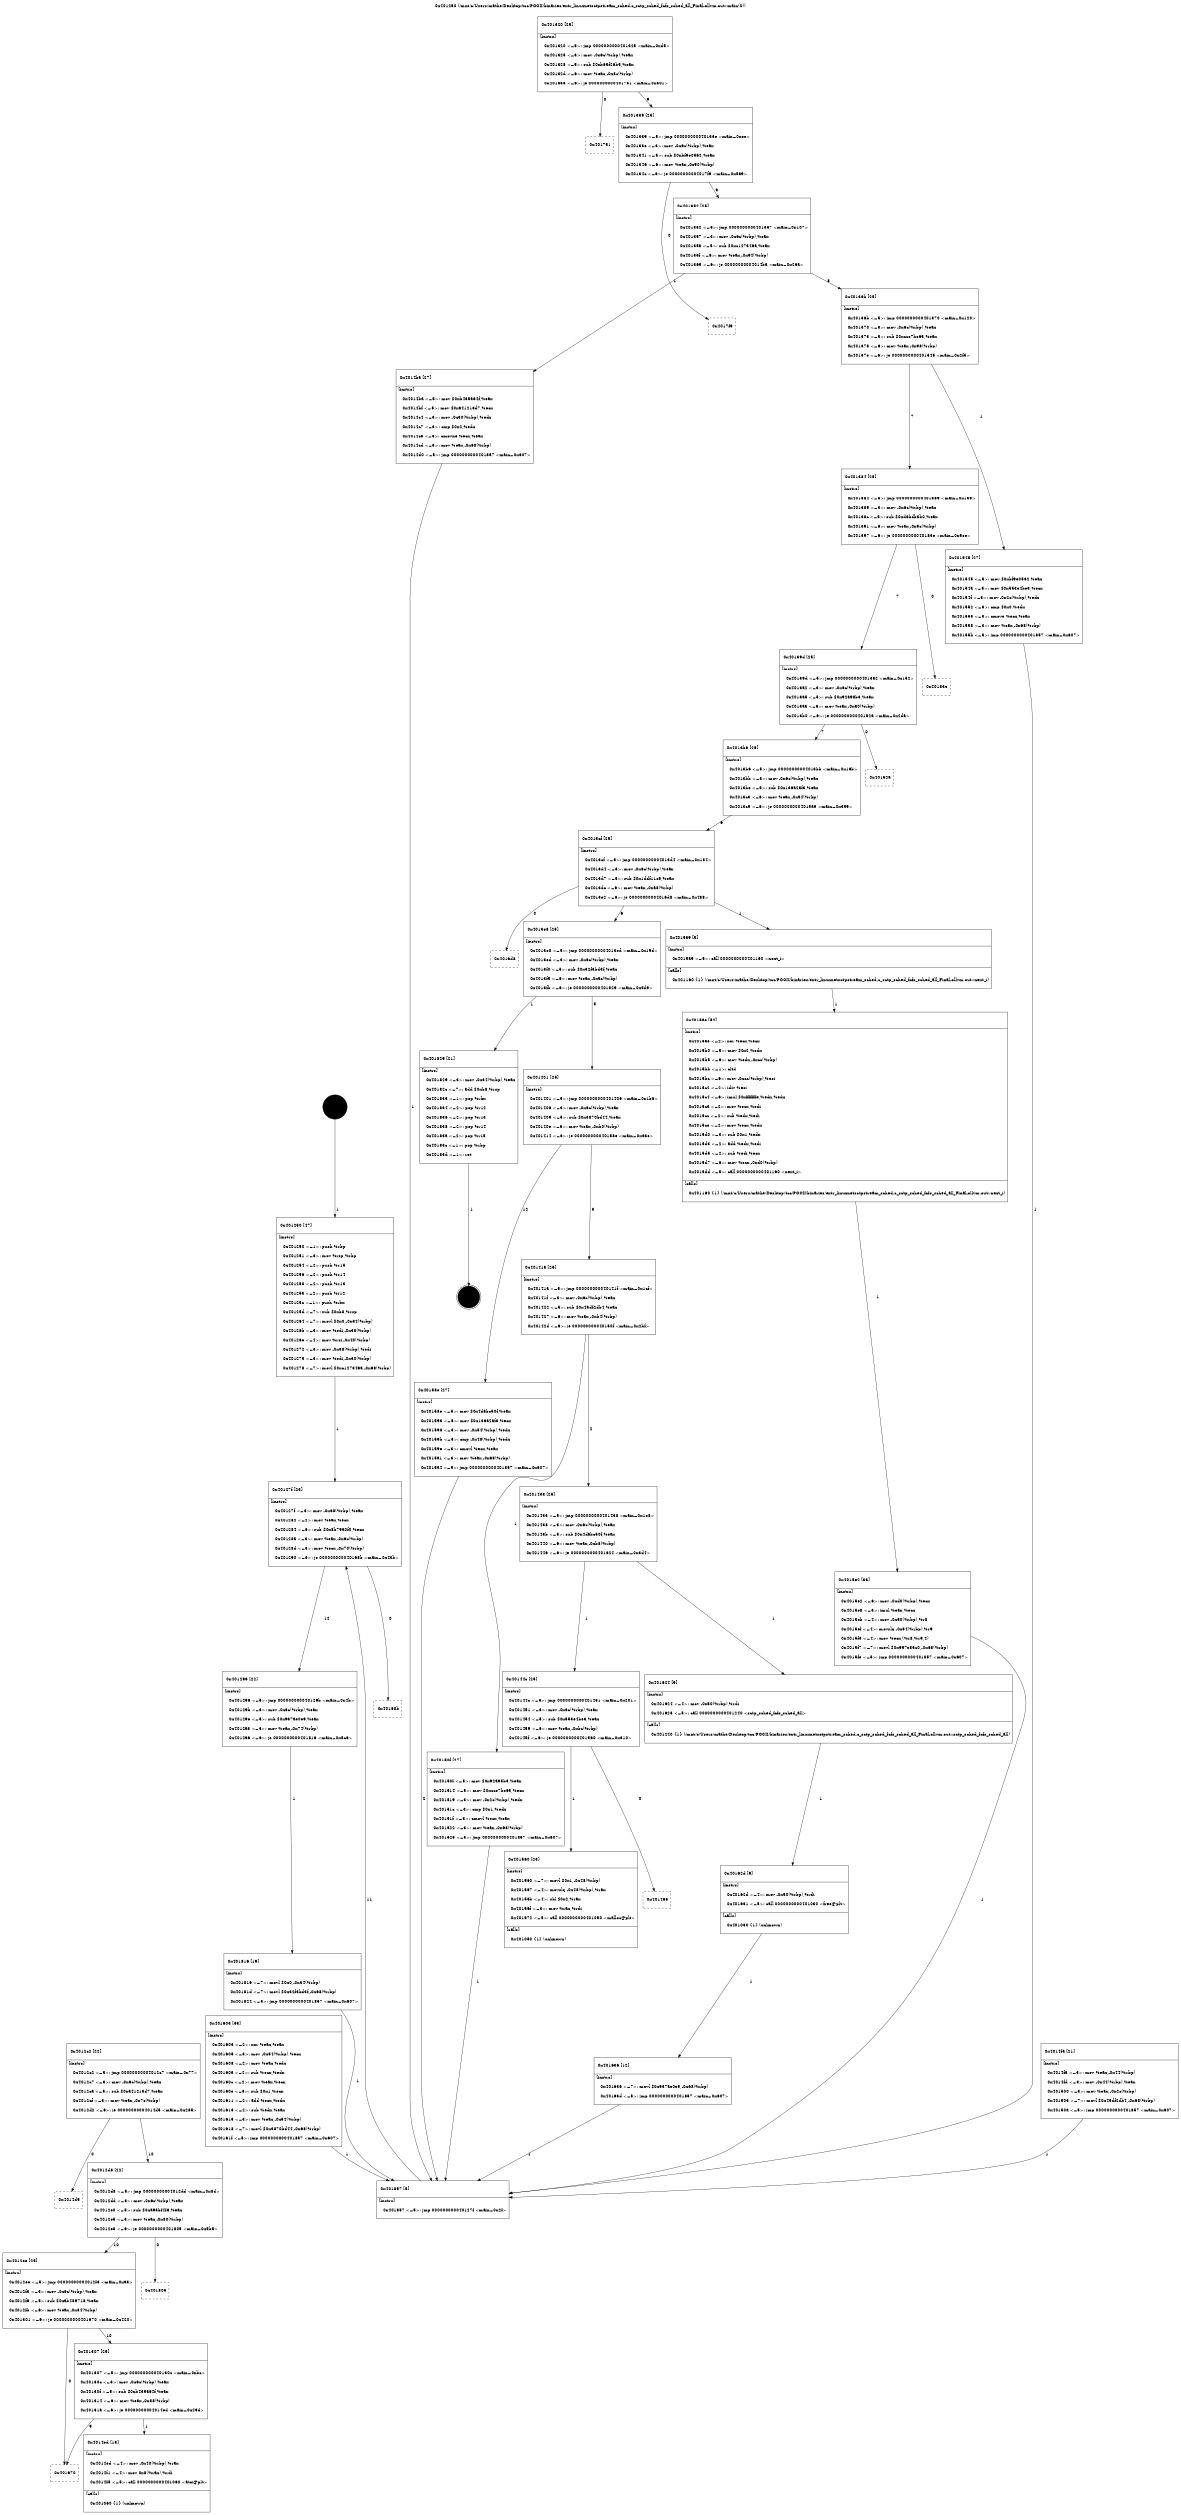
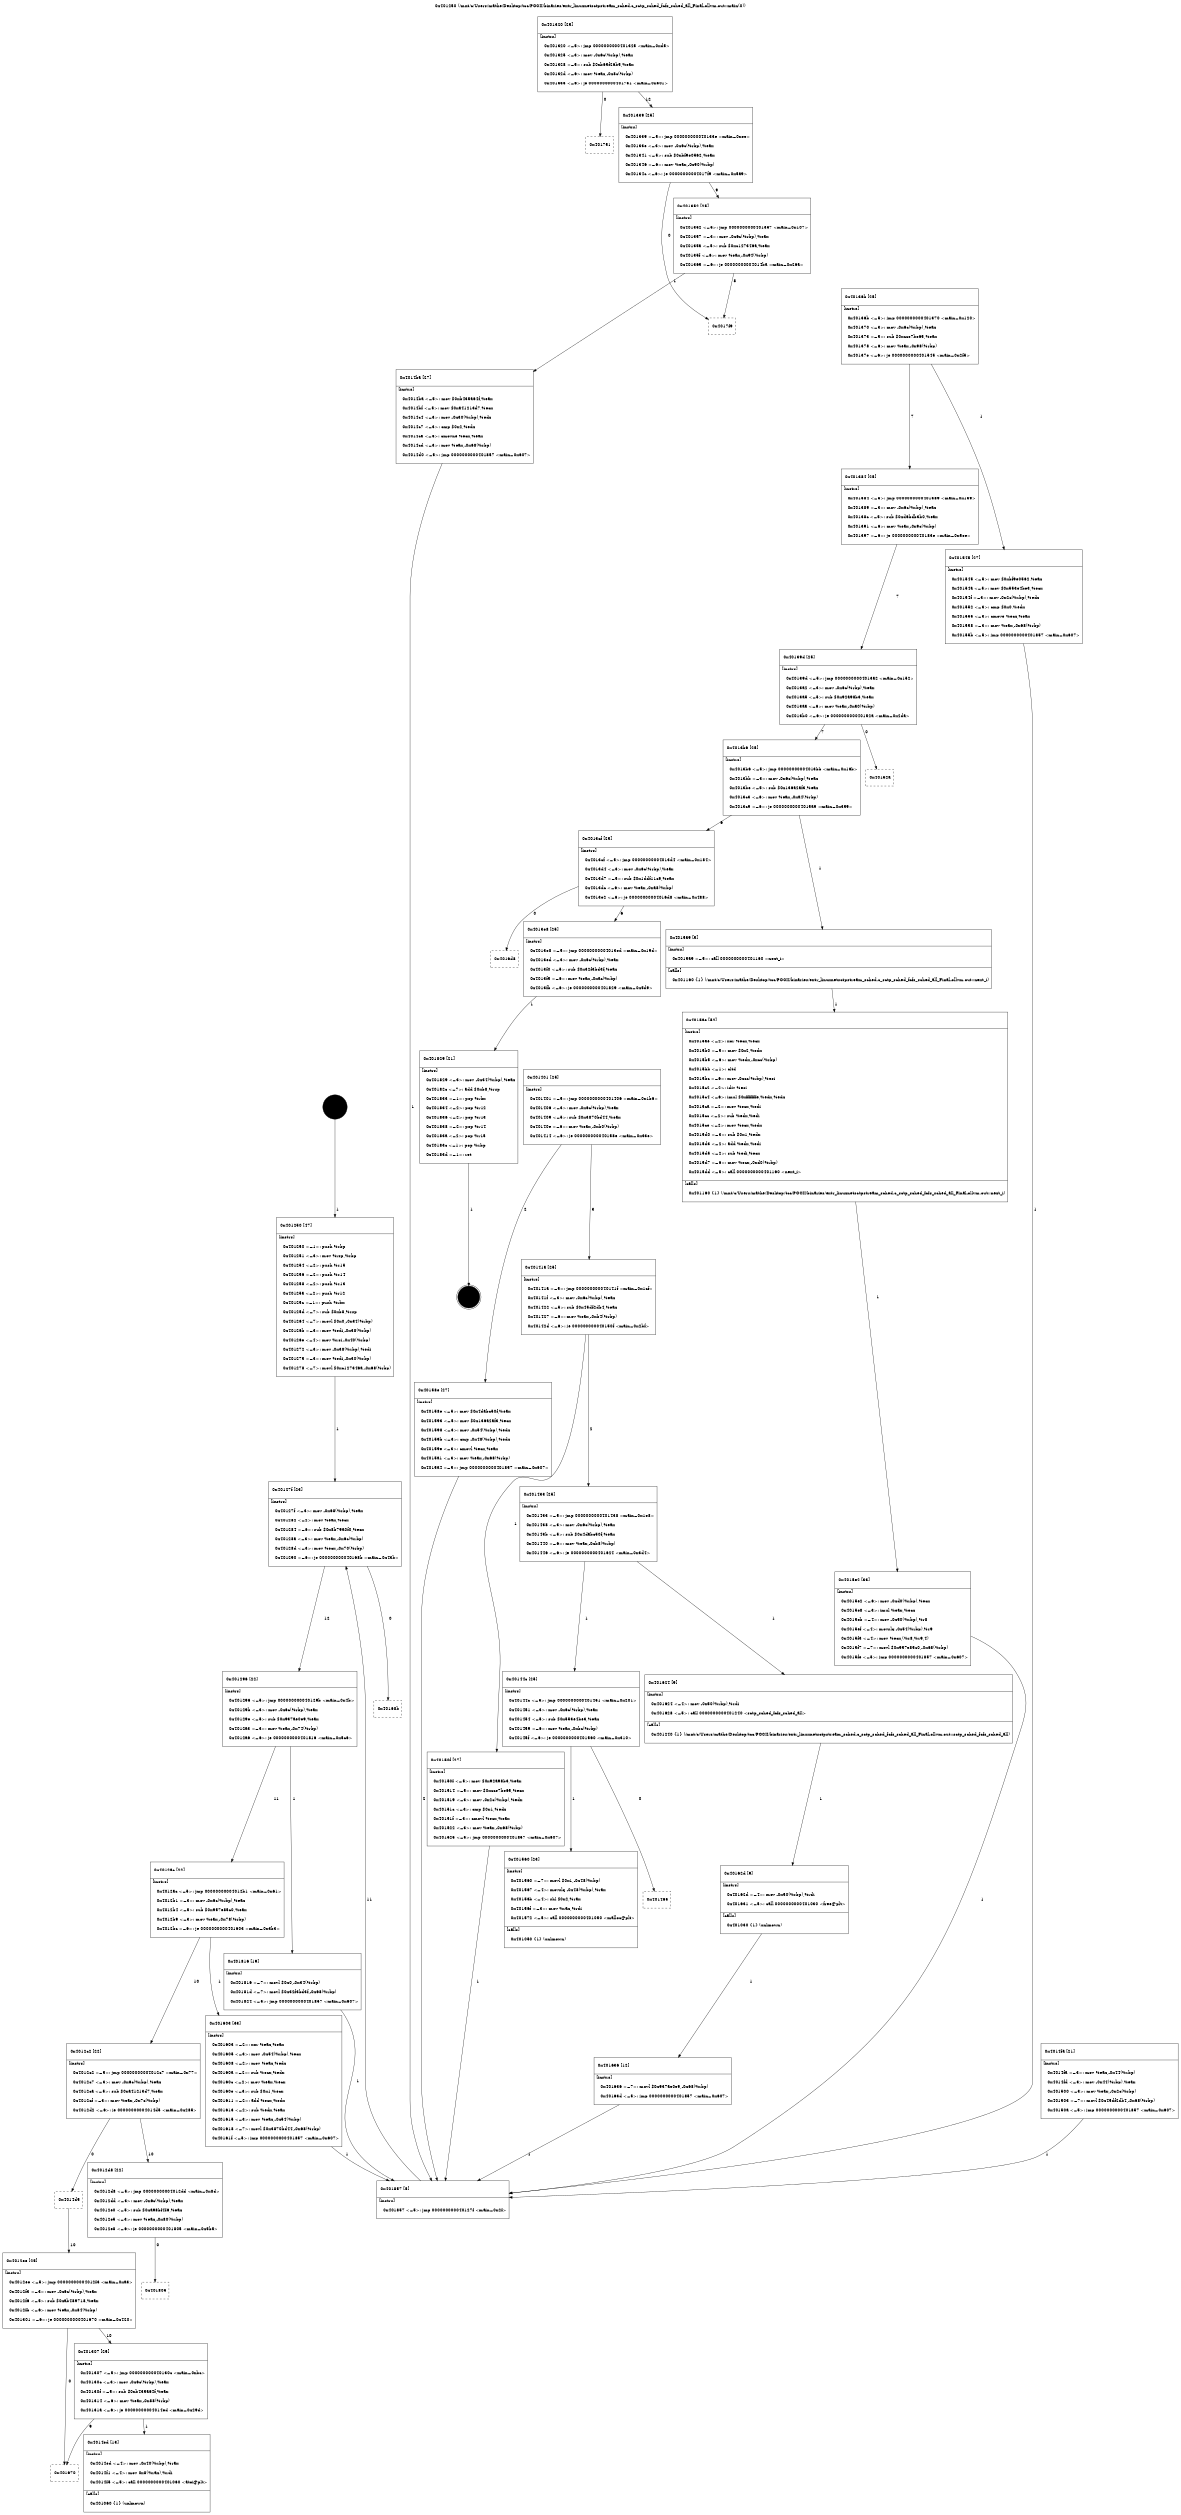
edge "0x401320 [25]" -> "0x401339 [25]": label " 9" -> " 12"
edge "0x401352 [25]" -> "0x40136b [25]": now "0x401352 [25]" -> "0x4017f9"
node "0x40183e": removed
edge "0x4013cf [25]" -> "0x4015a9 [5]": now "0x4013b6 [25]" -> "0x4015a9 [5]"
edge "0x4013e8 [25]" -> "0x401401 [25]": removed, label "5"
edge "0x401401 [25]" -> "0x40158e [27]": label " 12" -> " 2"
node "0x4012ac [22]": added
edge "0x4012d8 [22]" -> "0x4012ee [25]": now "0x4014d5" -> "0x4012ee [25]"
